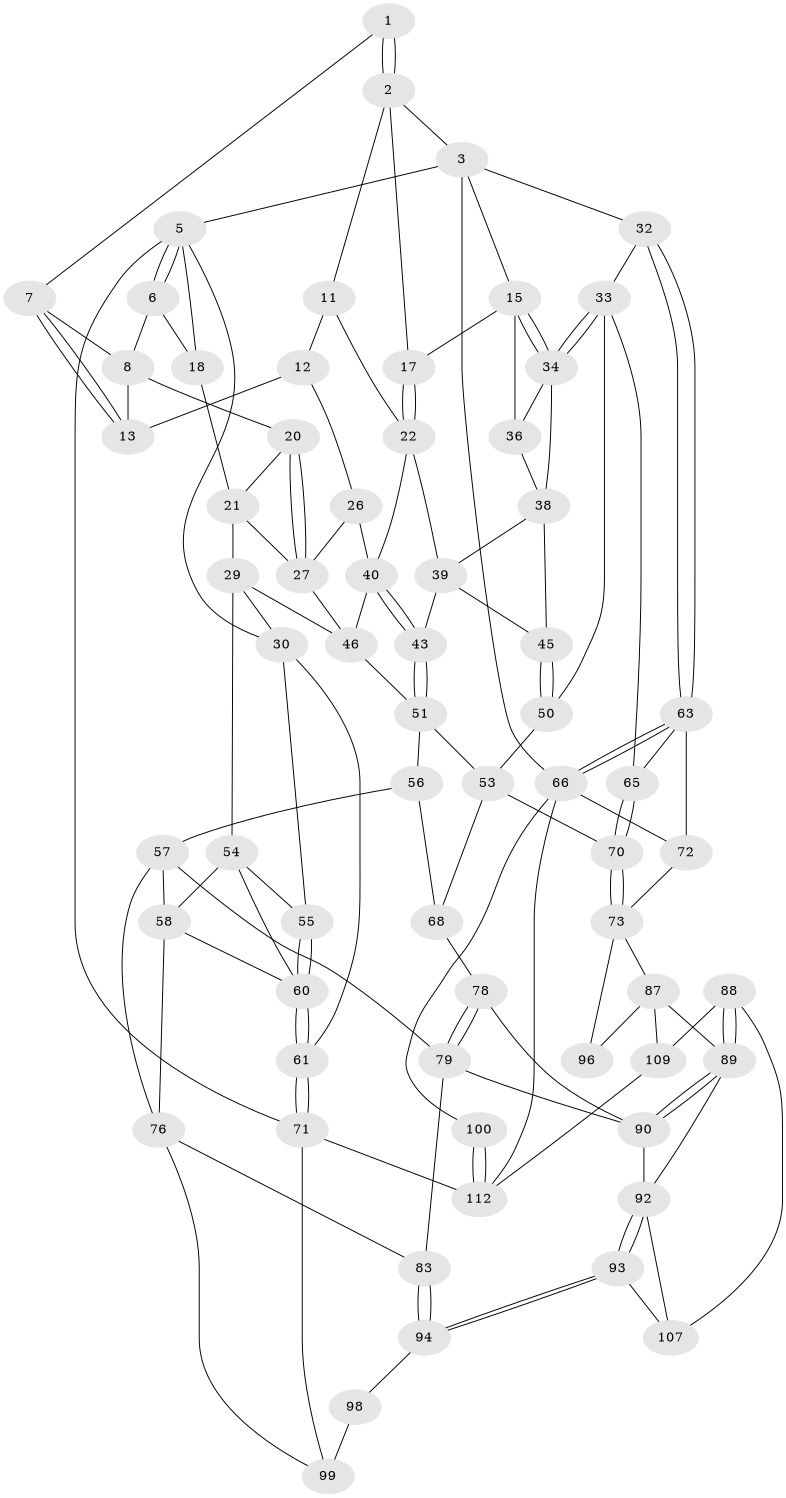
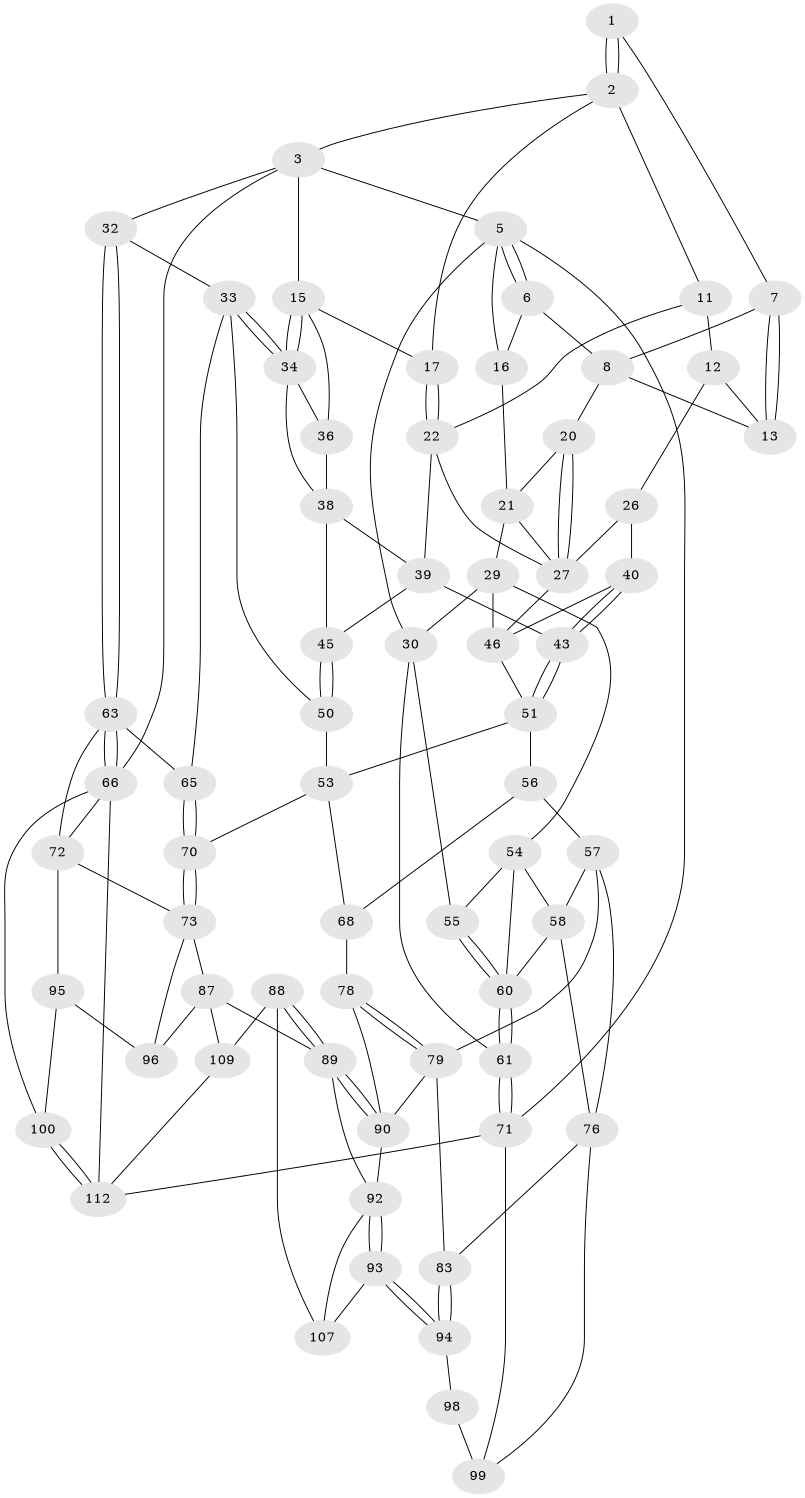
node "18": label "18" -> "16"
edge "22" -- "40": now "22" -- "27"
node "95": added
